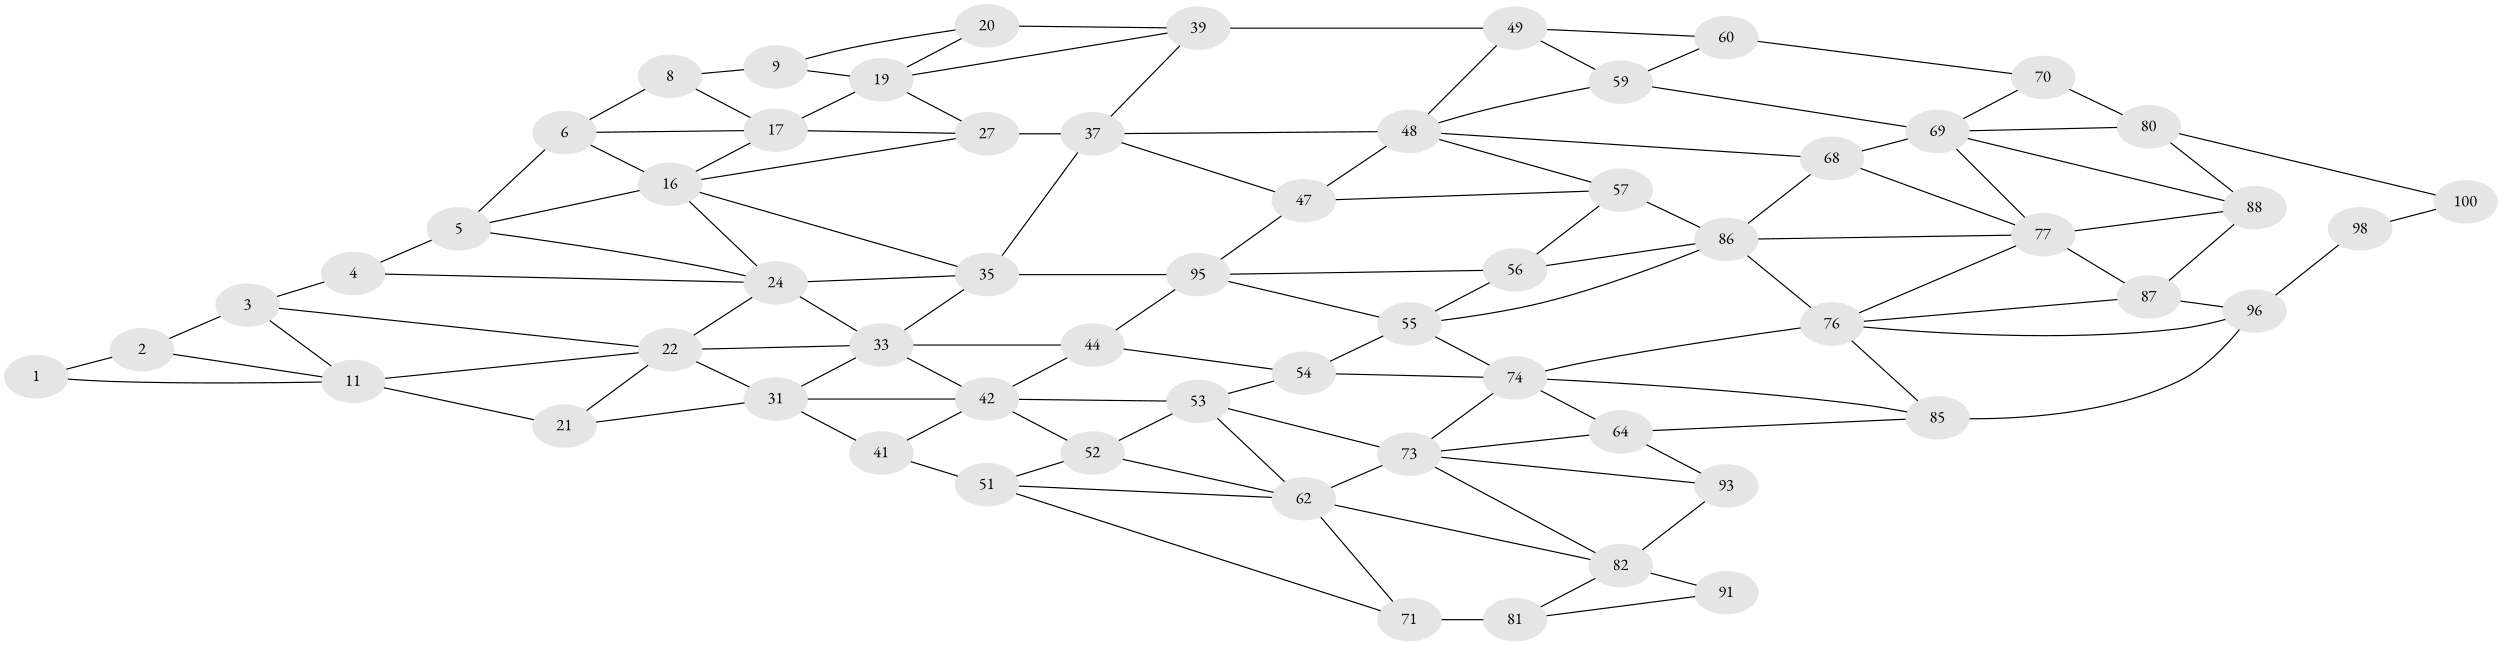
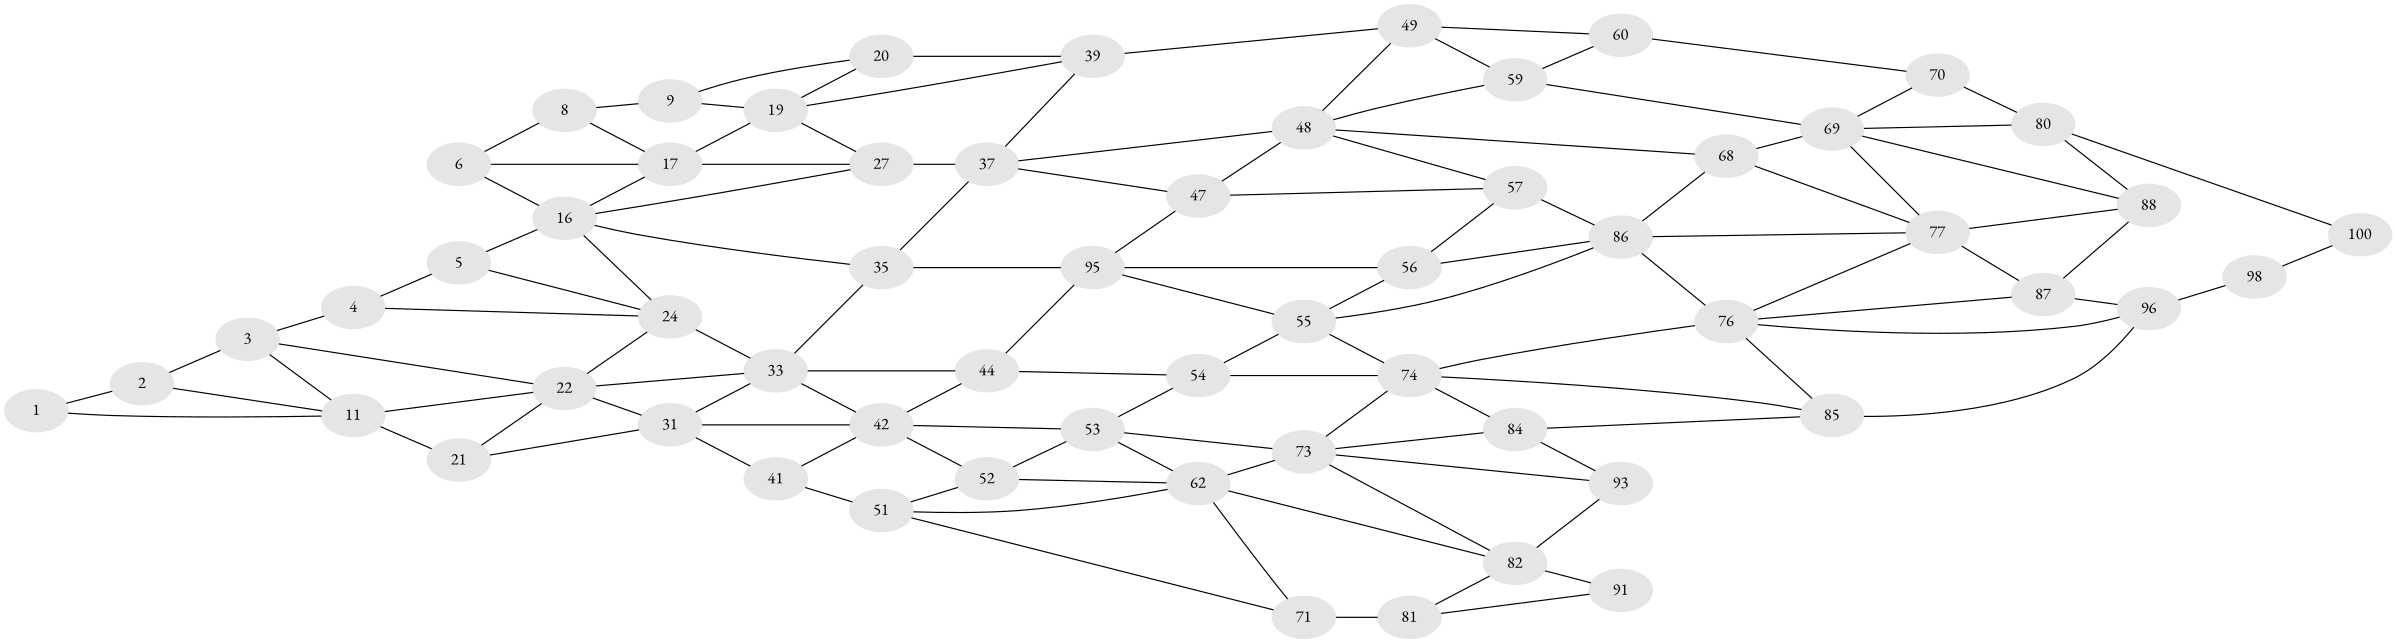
edge "6" -- "5": removed
edge "35" -- "24": removed
node "64": label "64" -> "84"
